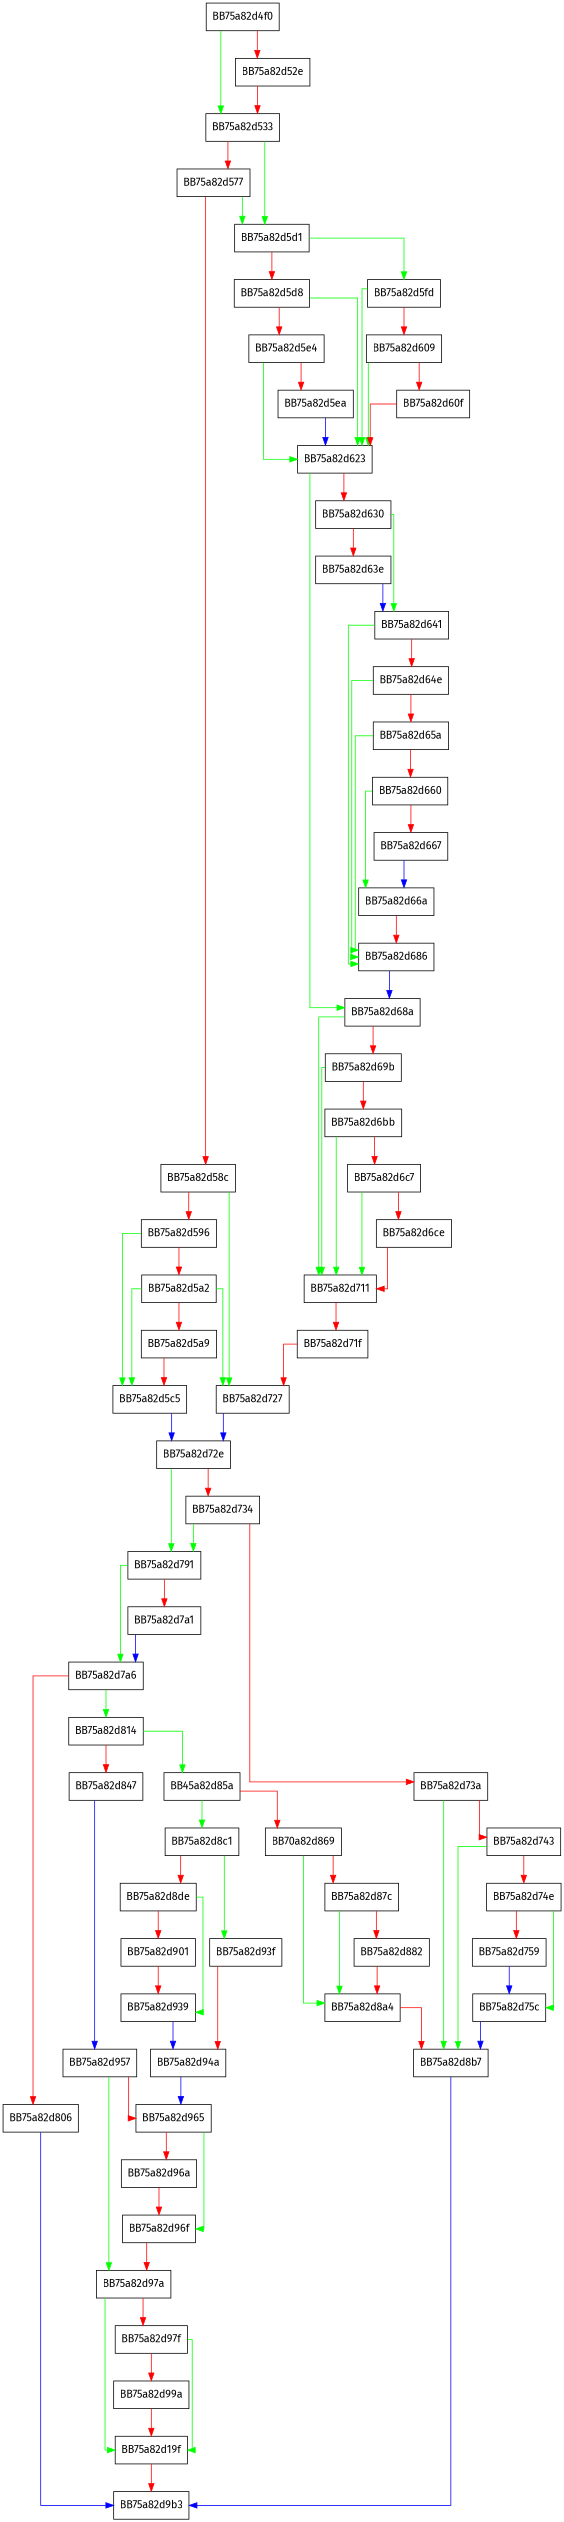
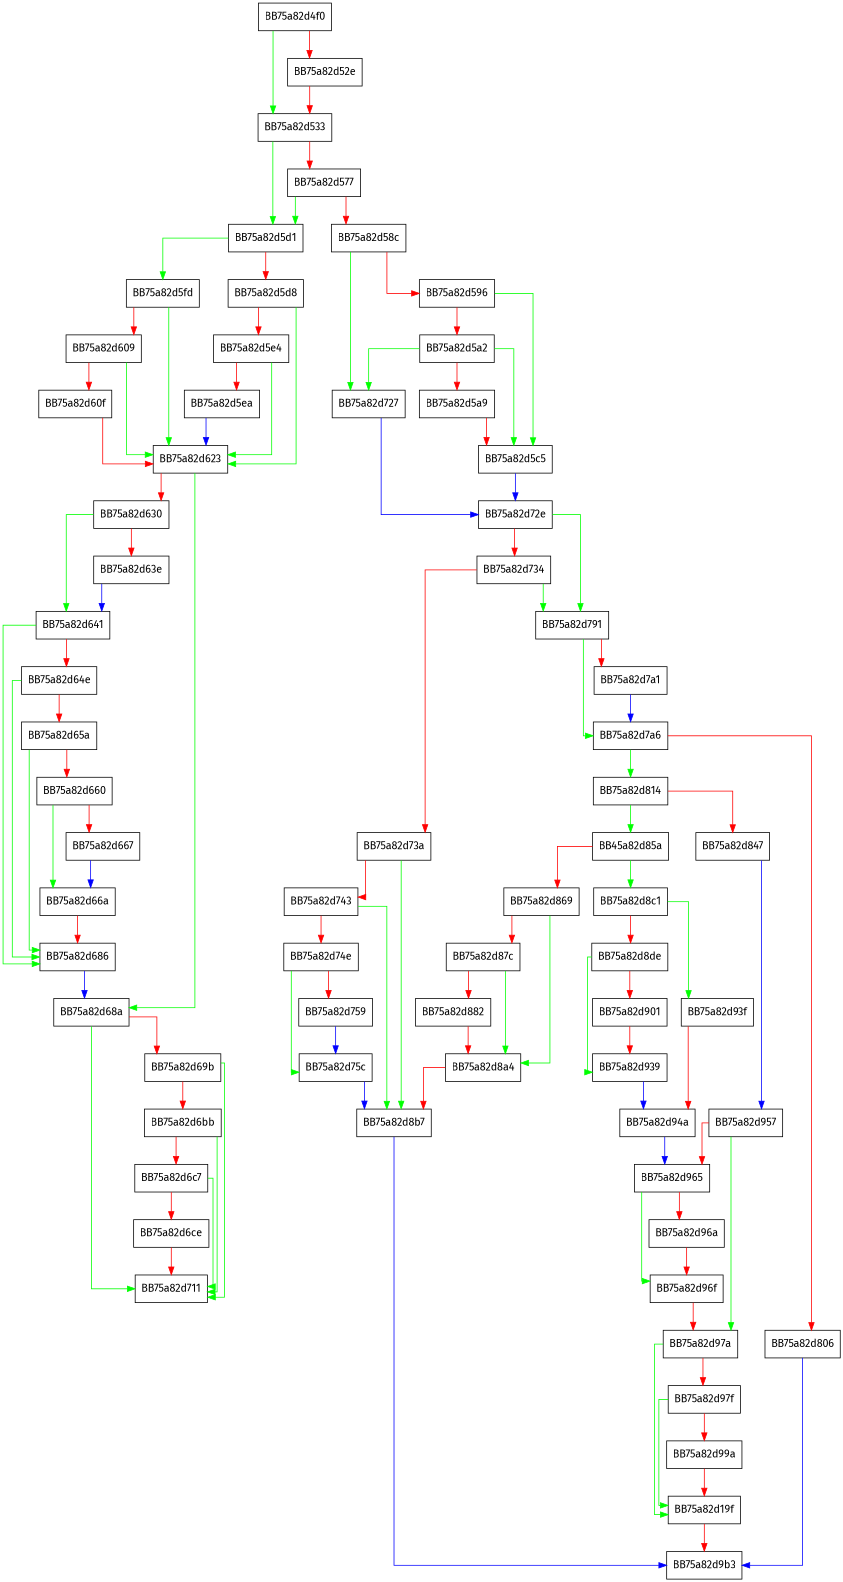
node "BB75a82d71f": removed
node "BB70a82d869": label "BB70a82d869" -> "BB75a82d869"
